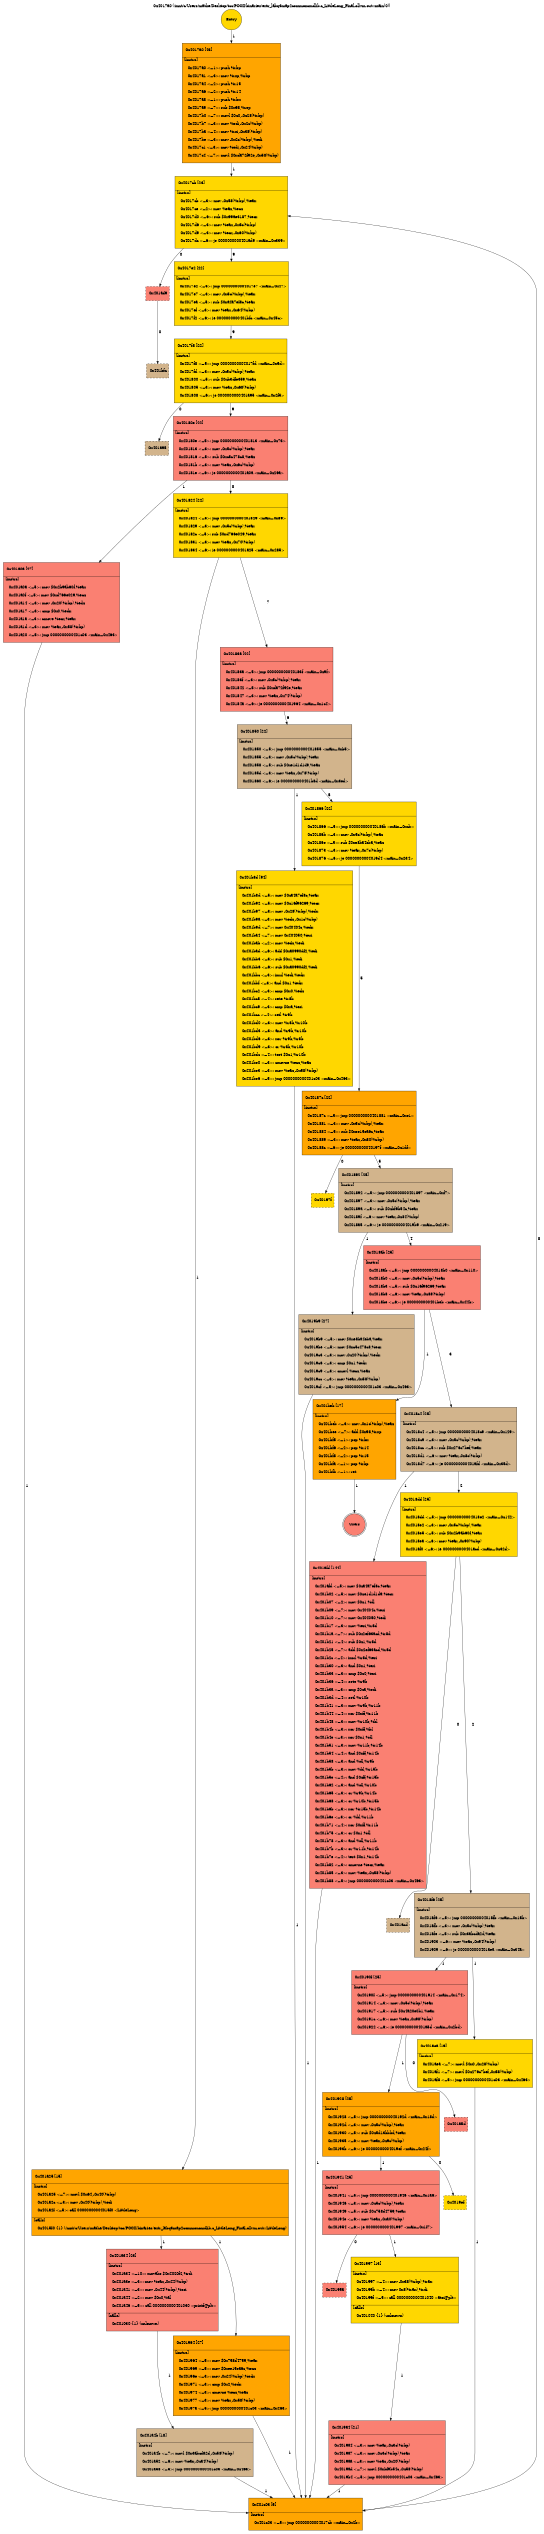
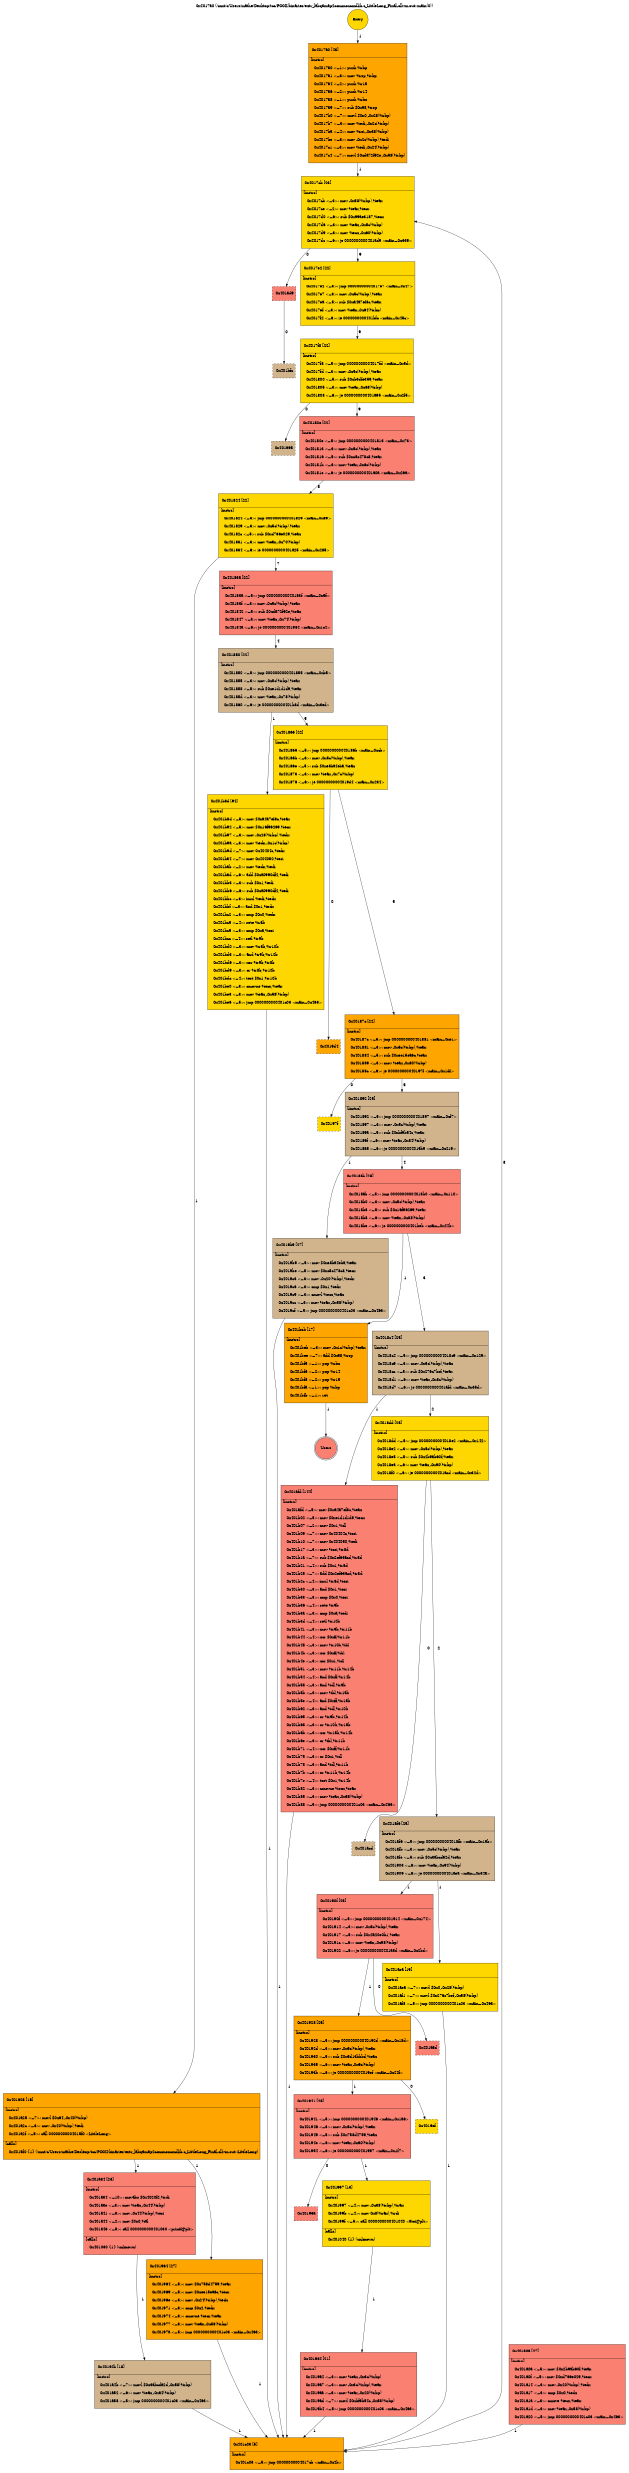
edge "0x40180e [22]" -> "0x401a0a [27]": removed, label "1"
edge "0x40183a [22]" -> "0x401850 [22]": label " 6" -> " 4"
node "0x4019d4": added
